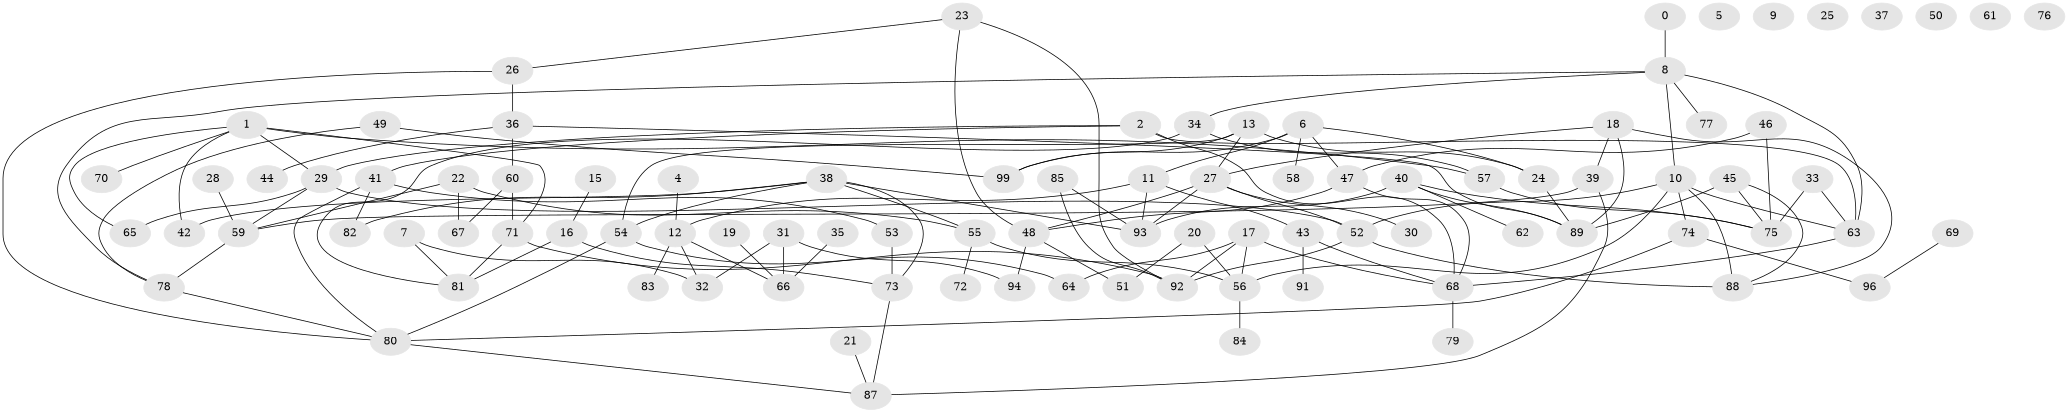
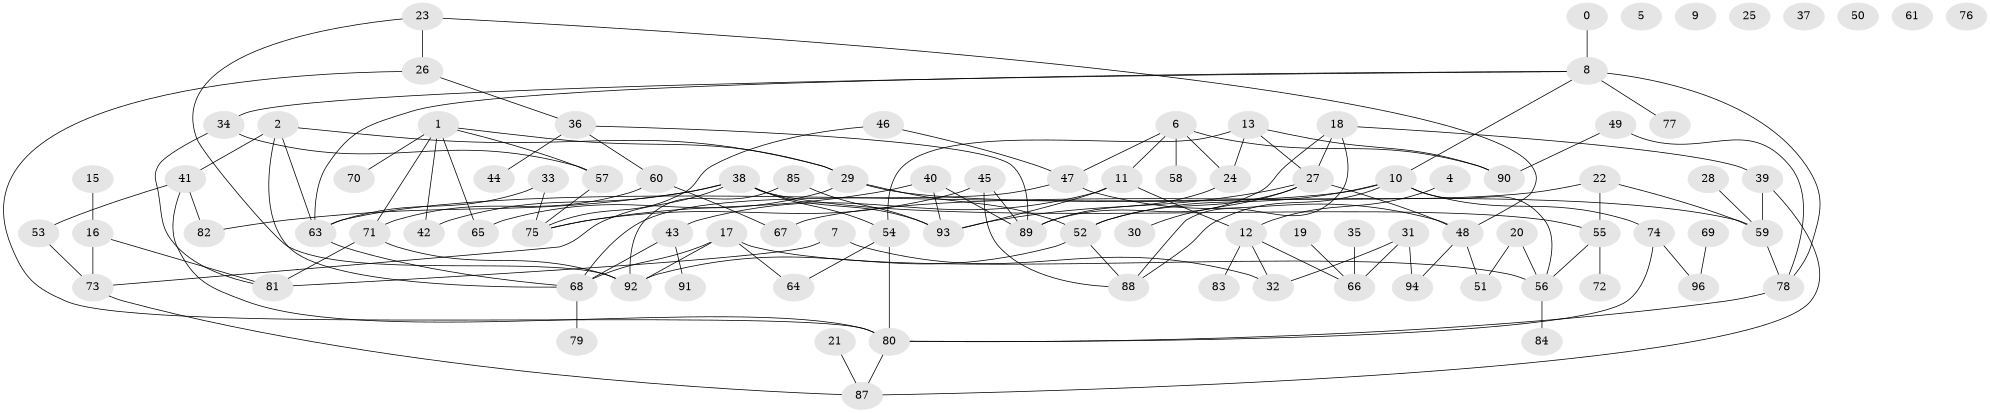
node "99": label "99" -> "90"
node "62": removed
